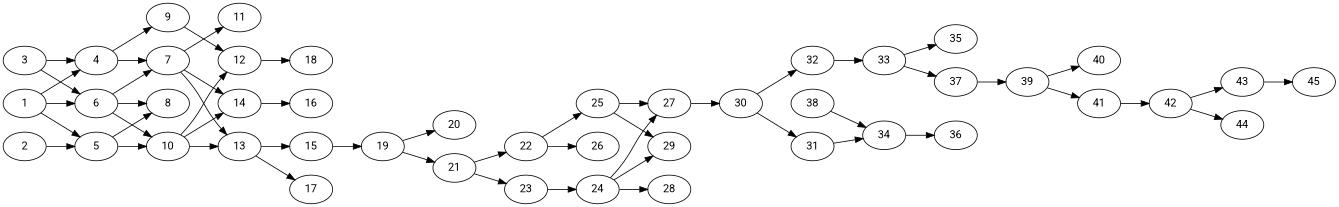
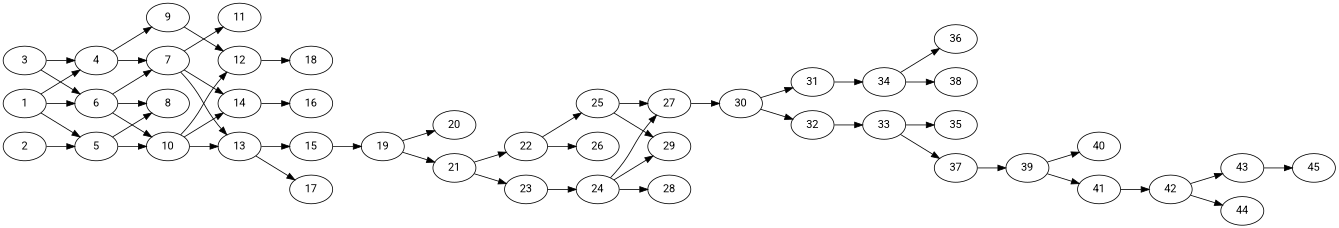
edge "38" -> "34": reversed
